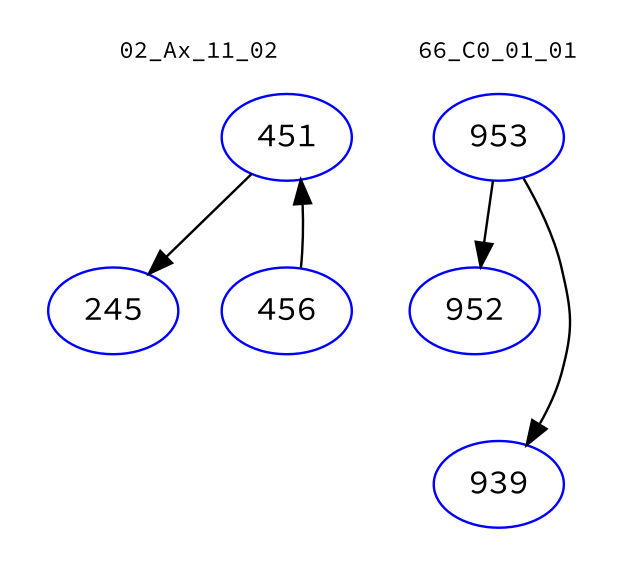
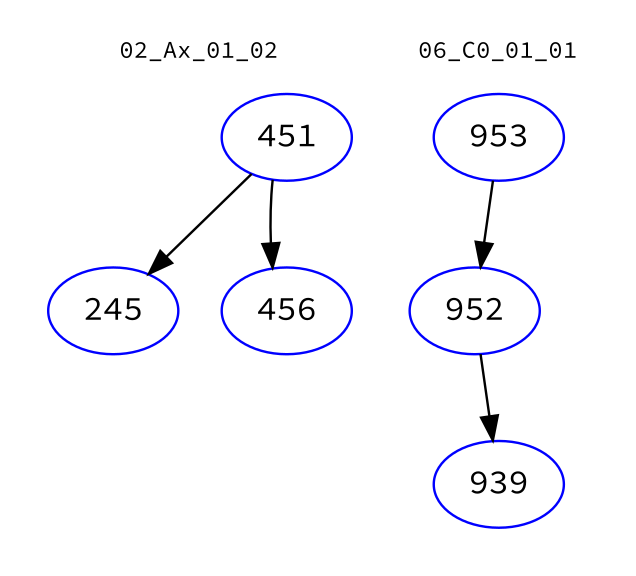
cluster "02_Ax_11_02": label "02_Ax_11_02" -> "02_Ax_01_02"
cluster "66_C0_01_01": label "66_C0_01_01" -> "06_C0_01_01"
edge "456" -> "451": reversed
edge "953" -> "939": now "952" -> "939"
